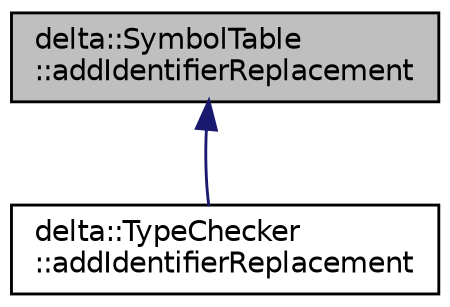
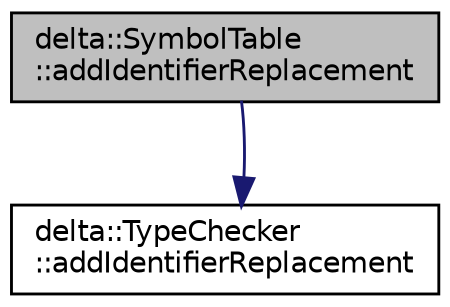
edge "delta::TypeChecker ::addIdentifierReplacement" -> "delta::SymbolTable ::addIdentifierReplacement": reversed
